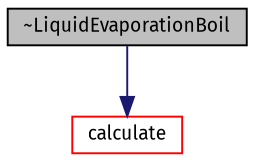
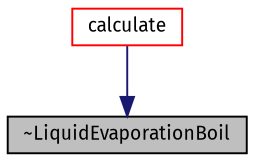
edge "~LiquidEvaporationBoil" -> "calculate": reversed
